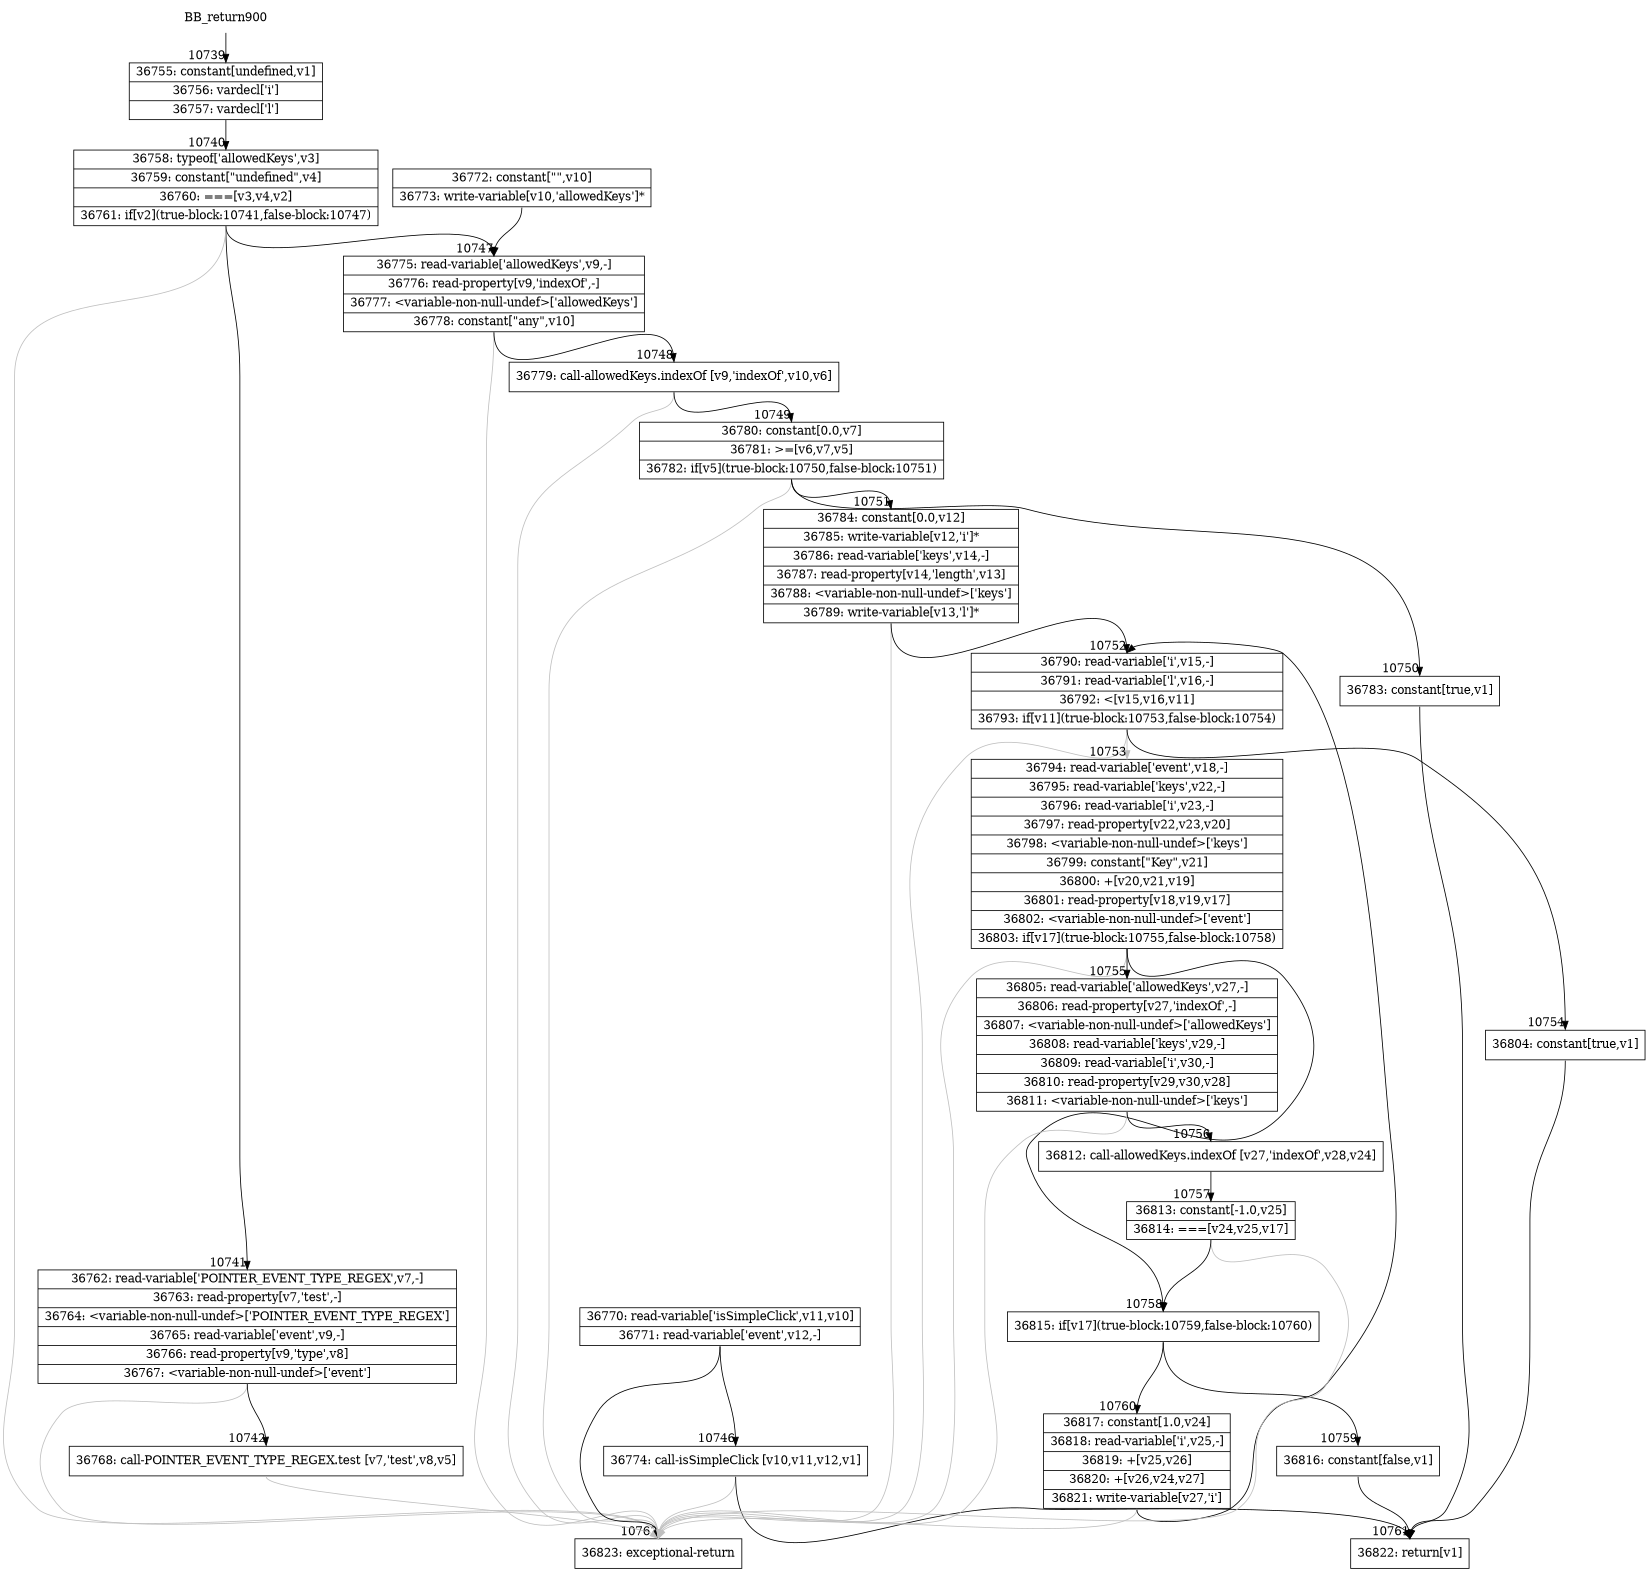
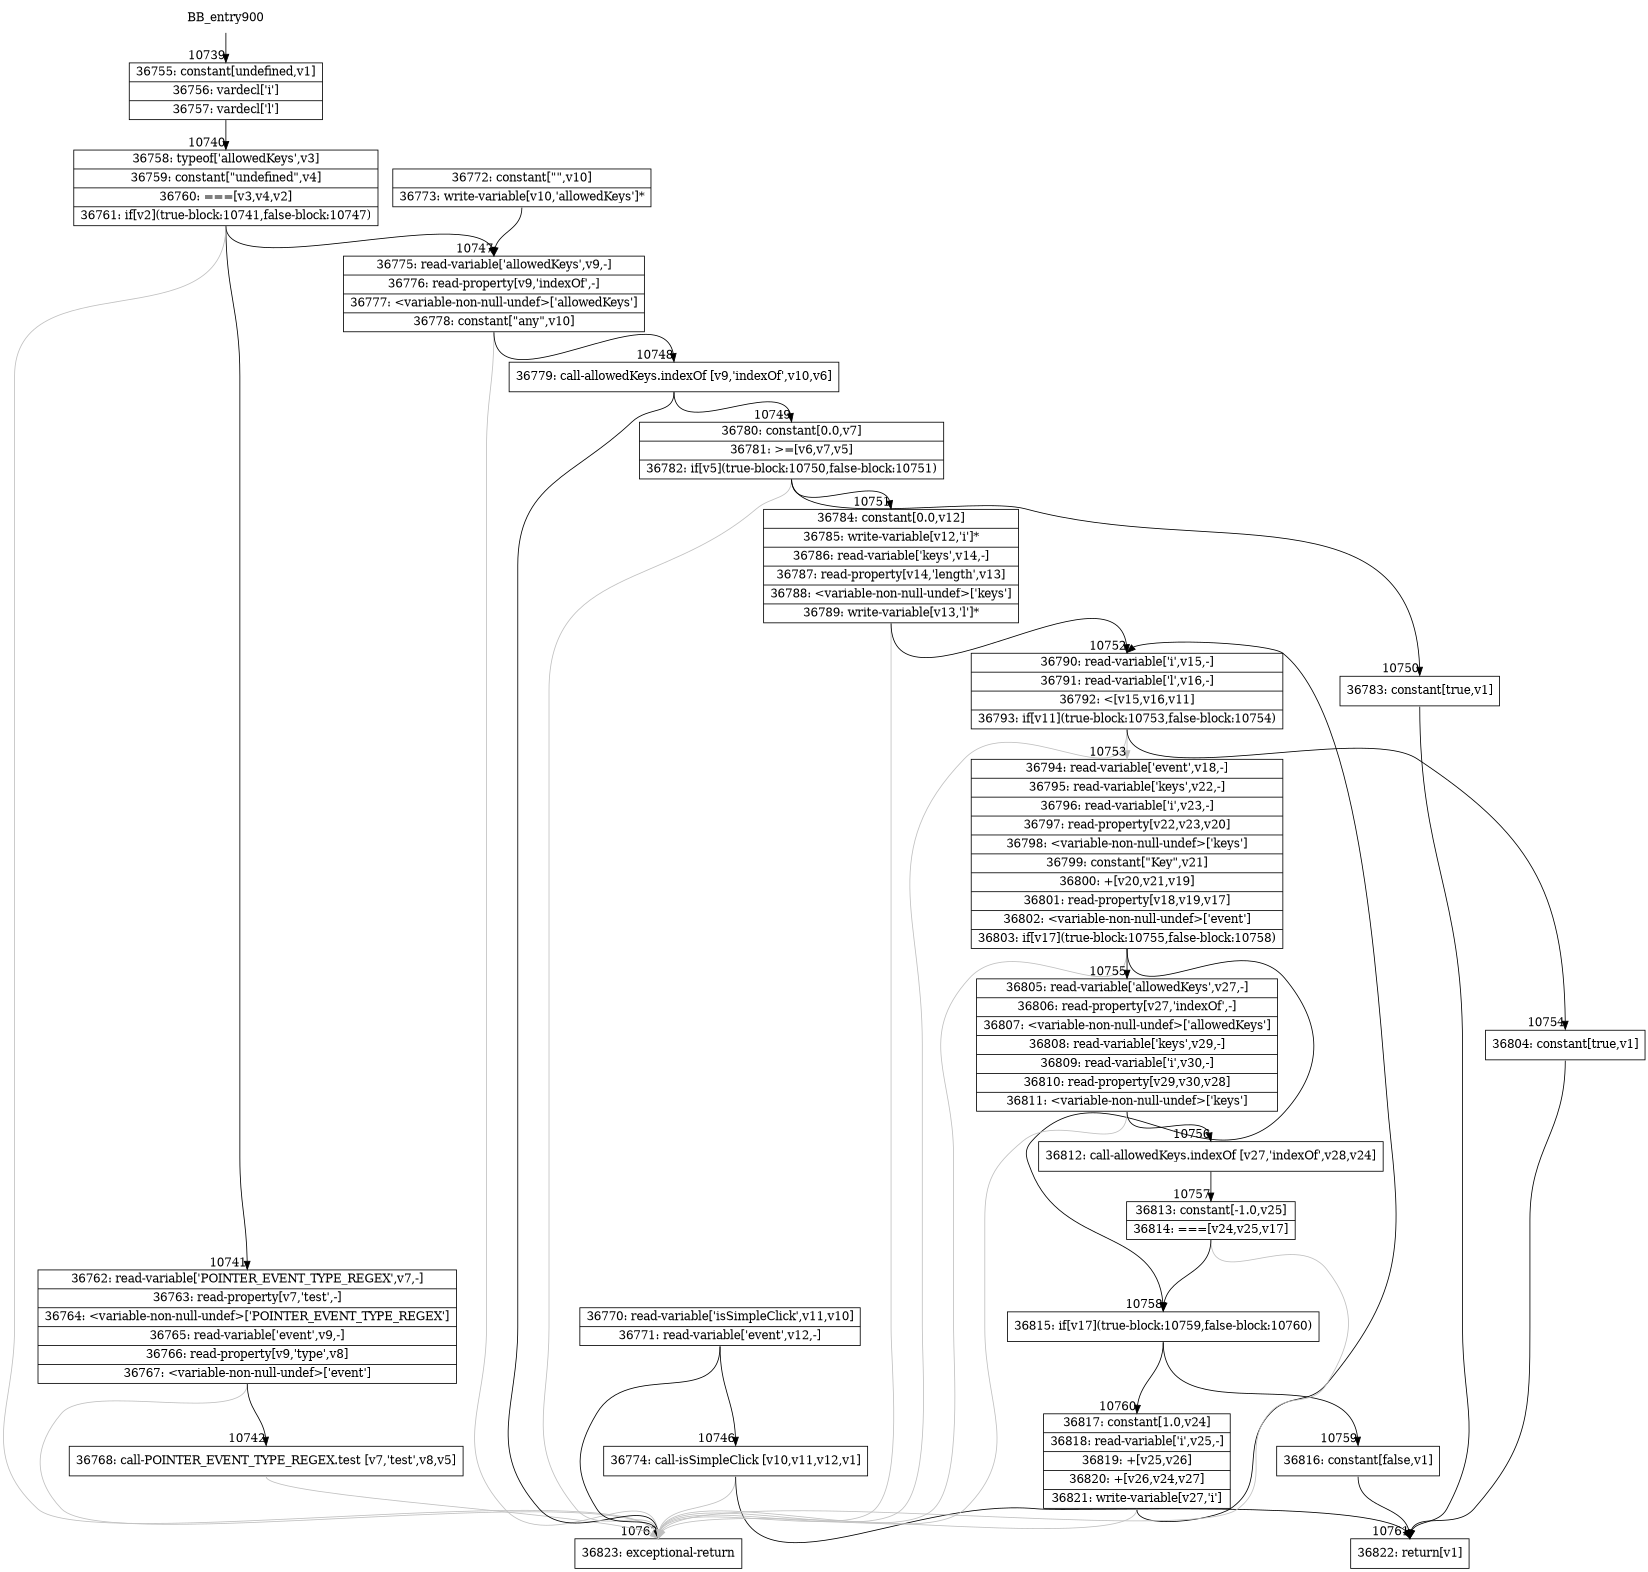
node "BB_return900": label "BB_return900" -> "BB_entry900"
edge "36779: call-allowedKeys.indexOf [v9,'indexOf',v10,v6]" -> "36823: exceptional-return": color gray -> black
